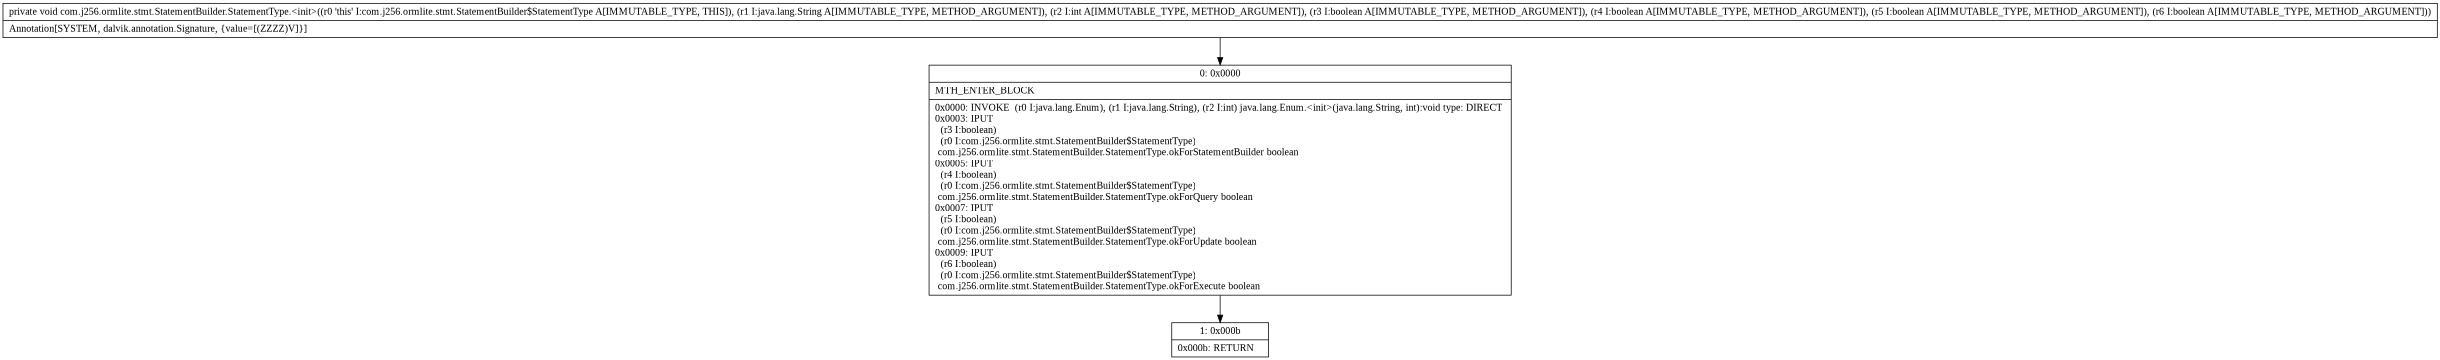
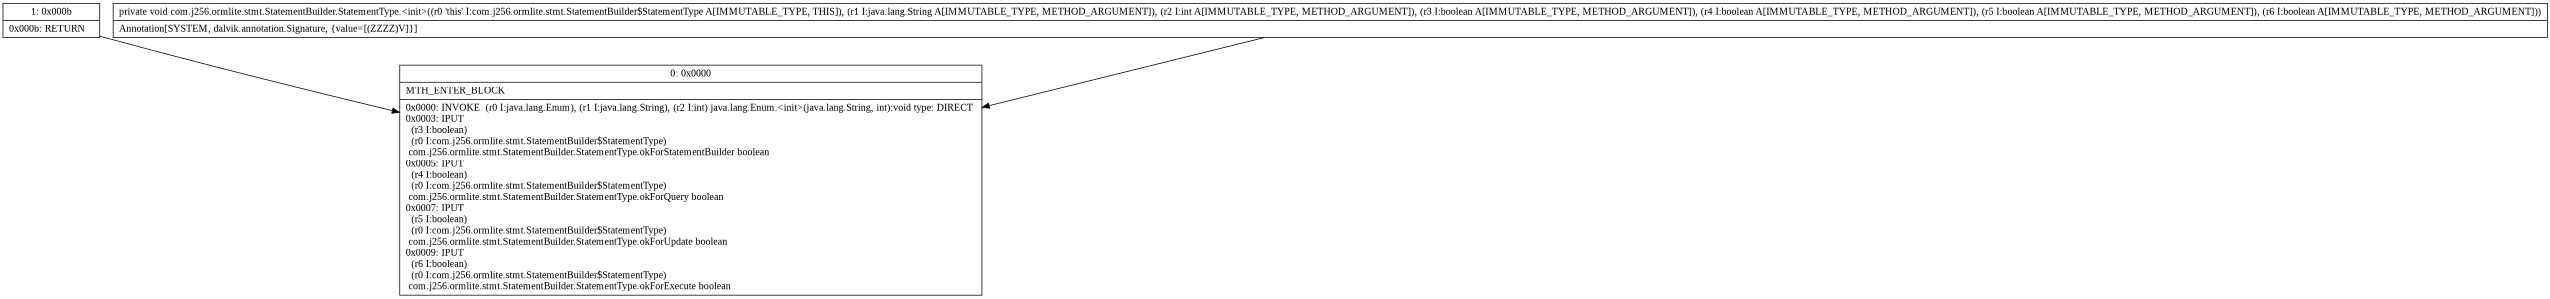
edge "0: 0x0000" -> "1: 0x000b": reversed
